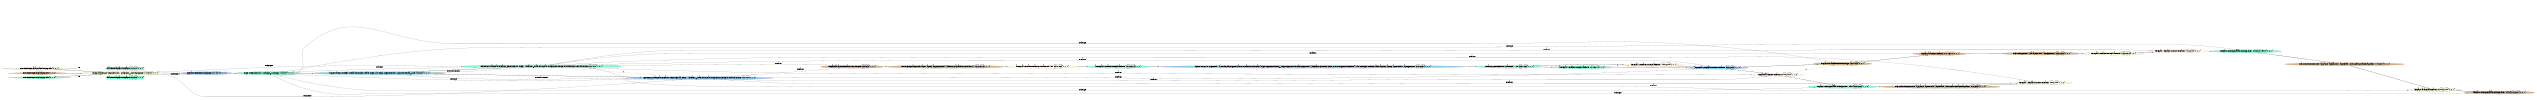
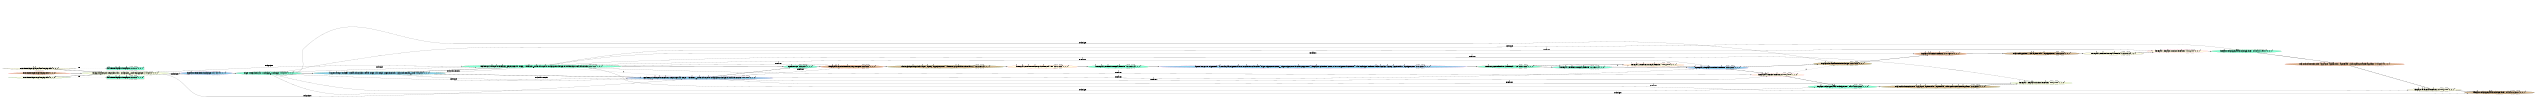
node "testHarness.open()@@@8@@@['1', '1', '1']": added
node "testNoTimerFiringForPurgedMergingWindow['0', '1', '0']": fillcolor aquamarine -> lightyellow
